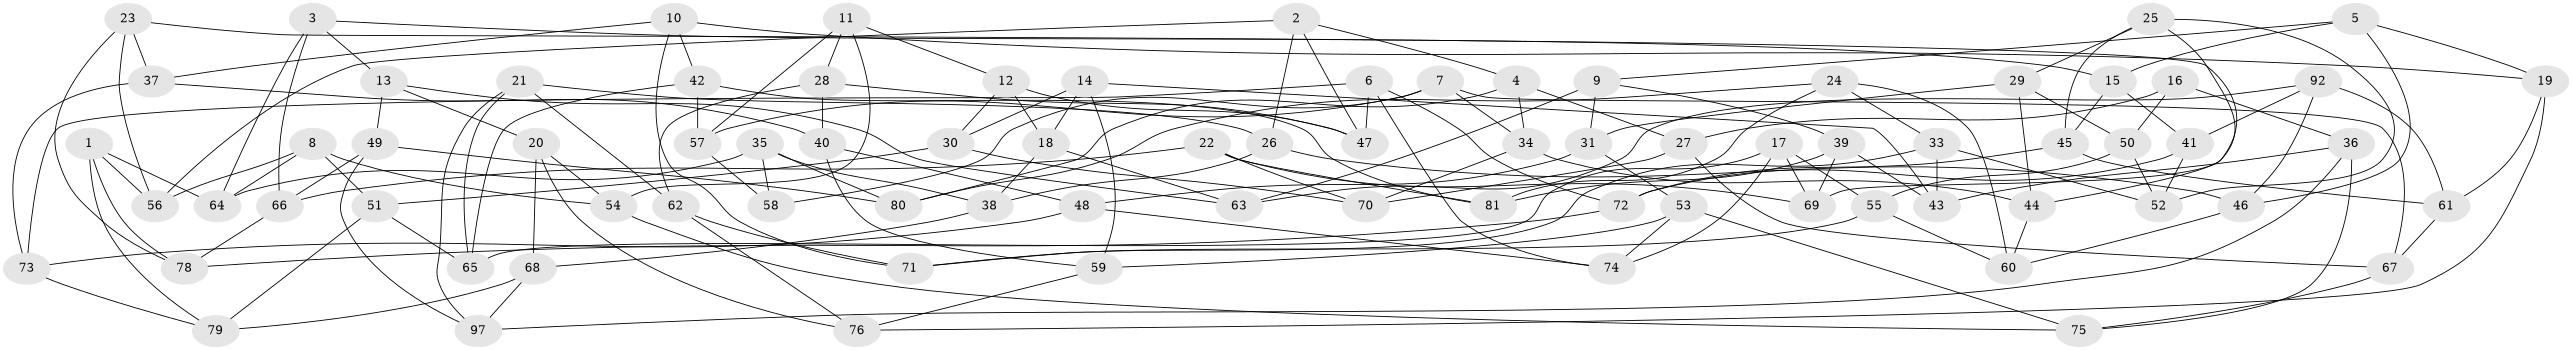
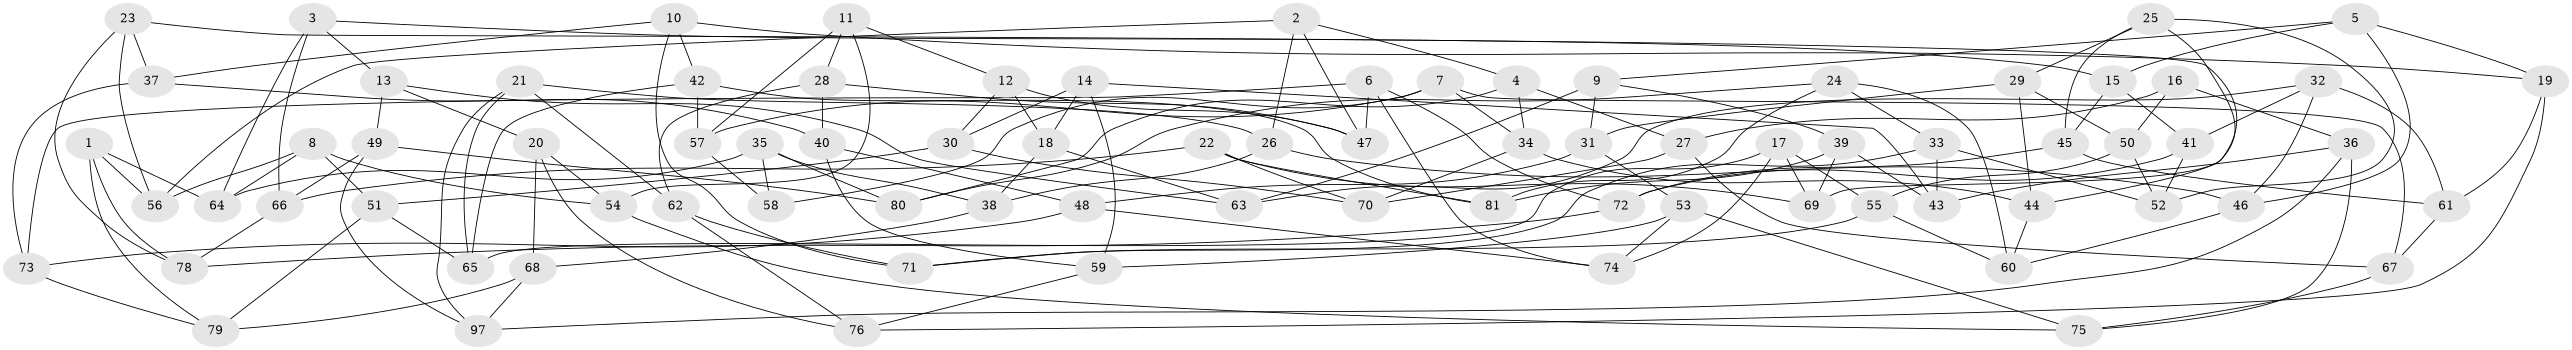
node "92": label "92" -> "32"
